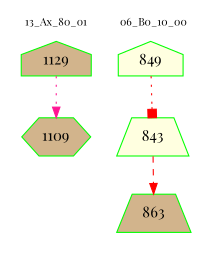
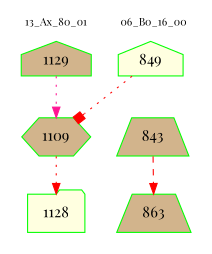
cluster "06_B0_10_00": label "06_B0_10_00" -> "06_B0_16_00"
edge "849" -> "843": now "849" -> "1109"
node "843": fillcolor lightyellow -> tan
node "1128": added
